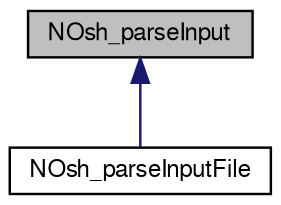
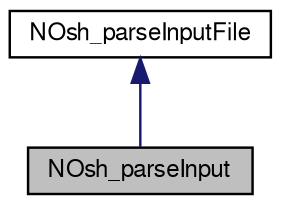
edge "NOsh_parseInputFile" -> "NOsh_parseInput": reversed
